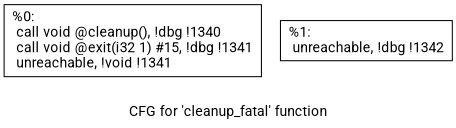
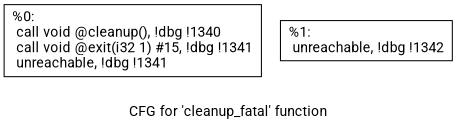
node "%0:": text "unreachable, !void !1341" -> "unreachable, !dbg !1341"
